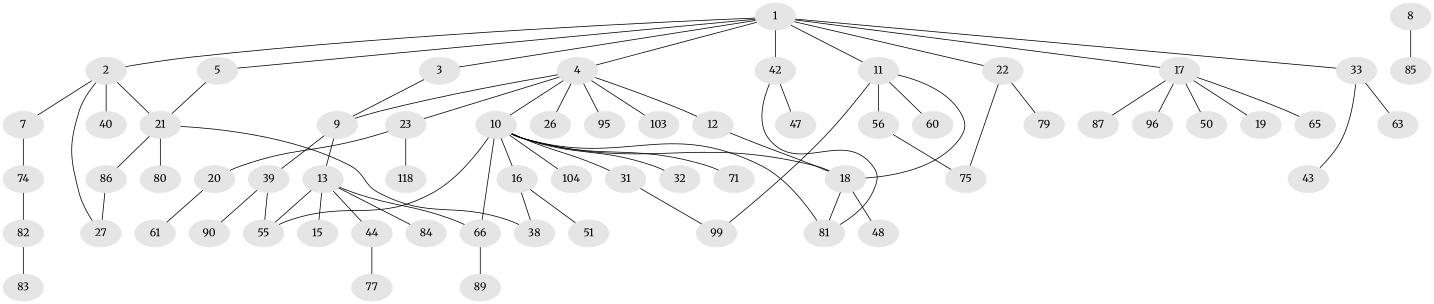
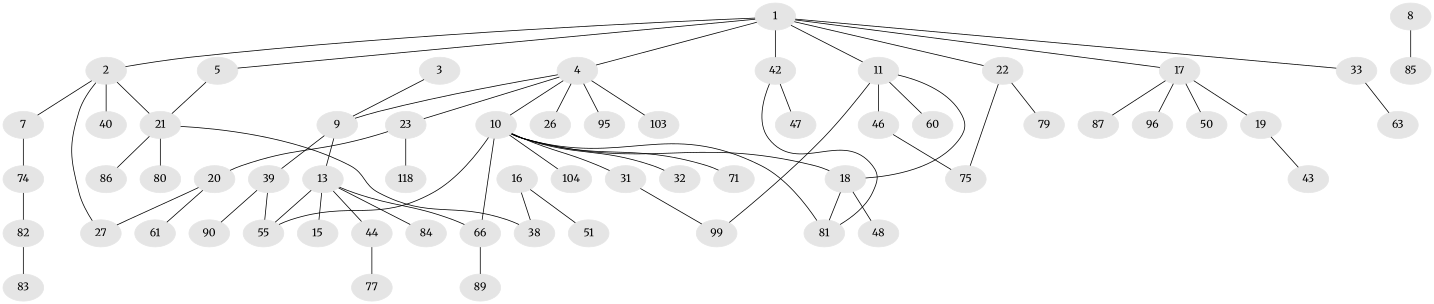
edge "1" -- "3": removed
node "12": removed
node "56": label "56" -> "46"
node "65": removed
edge "33" -- "43": now "19" -- "43"
edge "10" -- "16": removed
edge "86" -- "27": now "20" -- "27"
